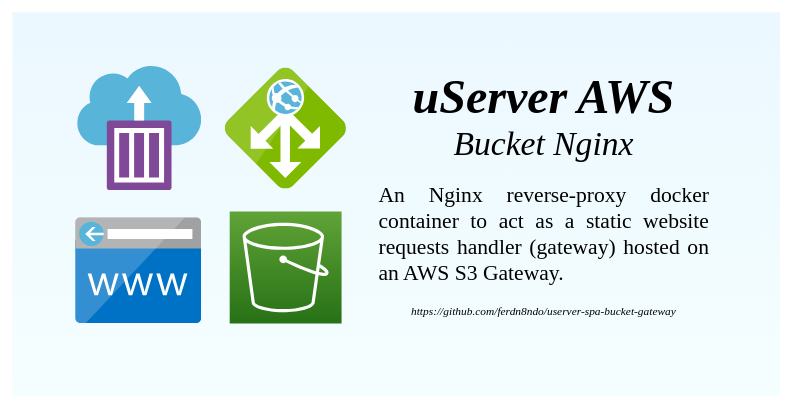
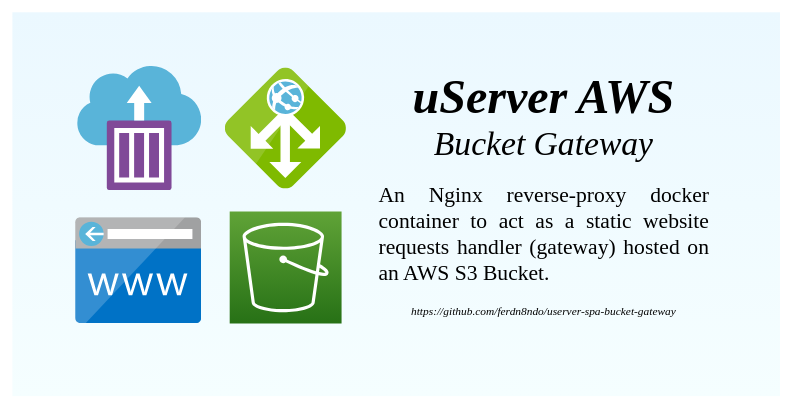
node "Bucket Nginx": label "Bucket Nginx" -> "Bucket Gateway"
node "An Nginx reverse-proxy docker container to act as a static website requests handler (gateway) hosted on an AWS S3 Gateway.": label "An Nginx reverse-proxy docker container to act as a static website requests handler (gateway) hosted on an AWS S3 Gateway." -> "An Nginx reverse-proxy docker container to act as a static website requests handler (gateway) hosted on an AWS S3 Bucket."
